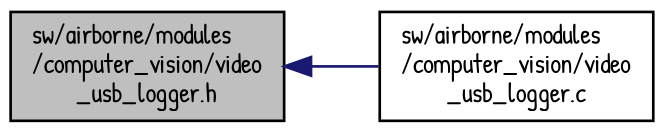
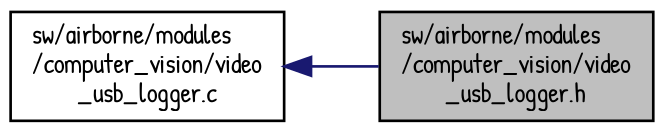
edge "sw/airborne/modules /computer_vision/video _usb_logger.c" -> "sw/airborne/modules /computer_vision/video _usb_logger.h": reversed
